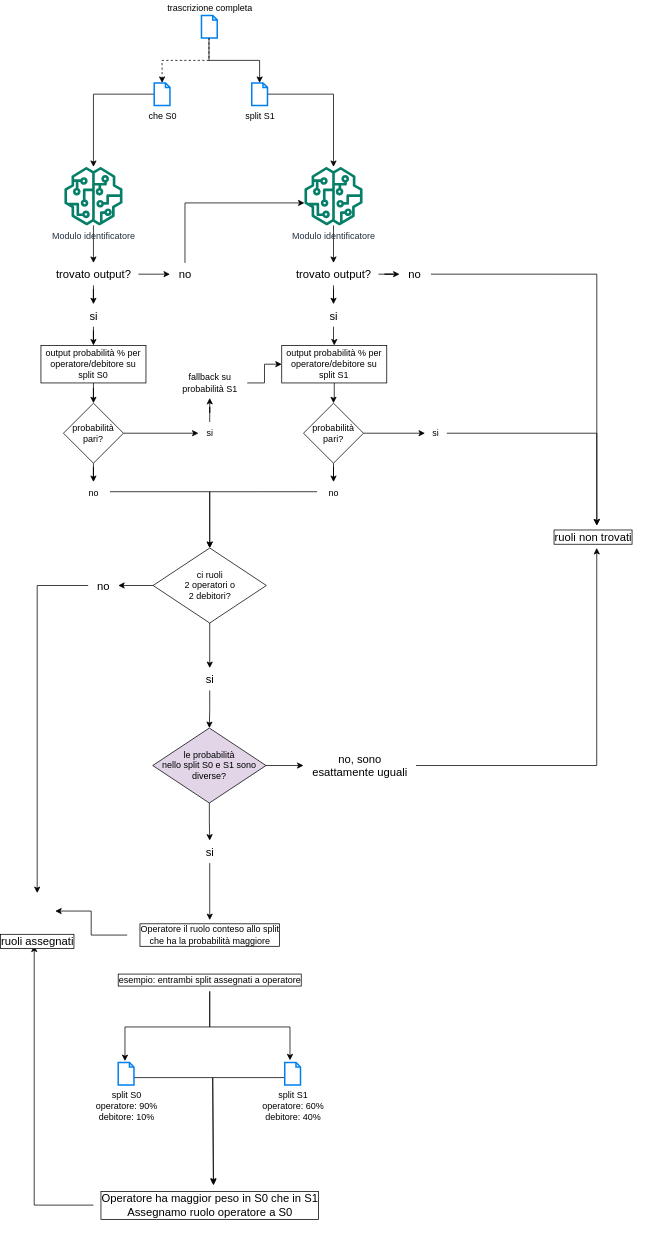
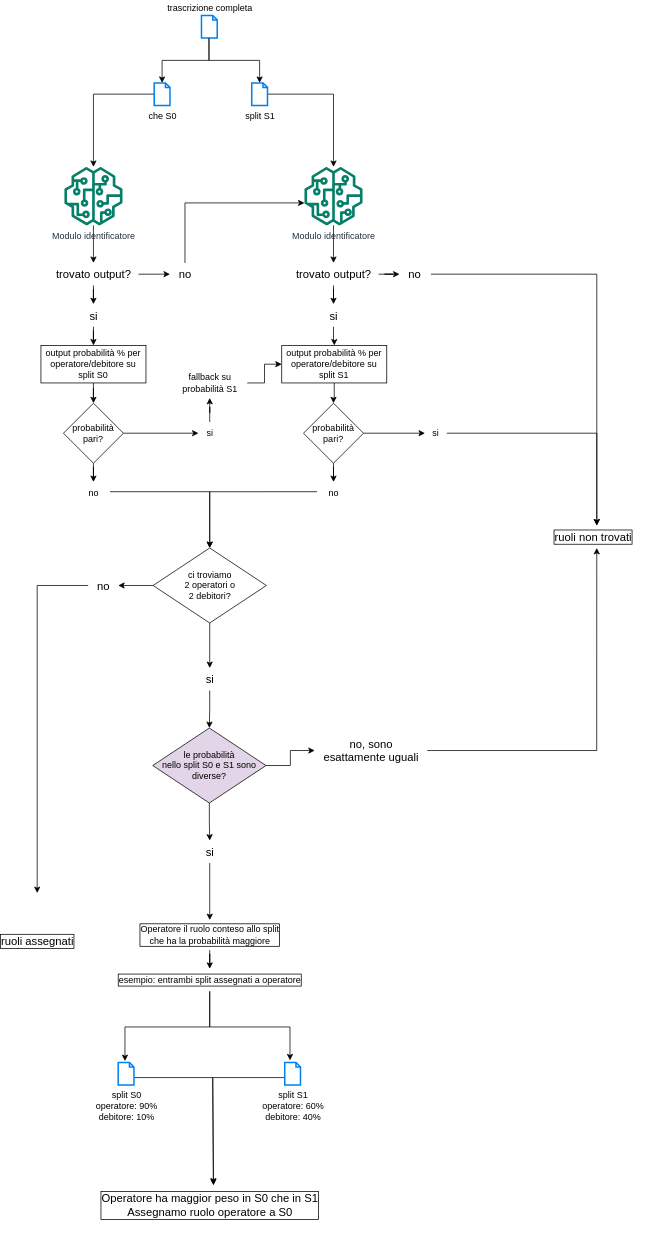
edge "trascrizione completa" -> "che S0": style dashed -> solid
node "ci ruoli 2 operatori o 2 debitori?": label "ci ruoli 2 operatori o 2 debitori?" -> "ci troviamo 2 operatori o 2 debitori?"
node "no, sono esattamente uguali": moved (360, 765) -> (371, 750)
edge "Operatore il ruolo conteso allo split che ha la probabilità maggiore" -> "ruoli assegnati": now "Operatore il ruolo conteso allo split che ha la probabilità maggiore" -> "esempio: entrambi split assegnati a operatore"
edge "Operatore ha maggior peso in S0 che in S1Assegnamo ruolo operatore a S0" -> "ruoli assegnati": removed
